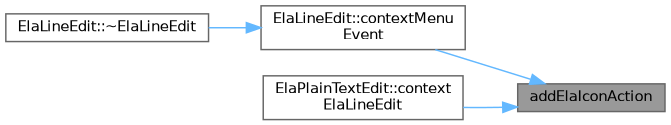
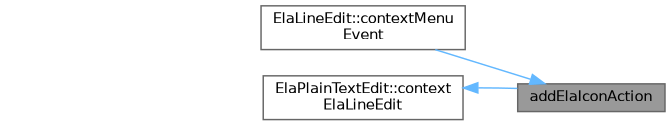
node "ElaLineEdit::~ElaLineEdit": removed
edge "ElaPlainTextEdit::context ElaLineEdit" -> "addElaIconAction": reversed
